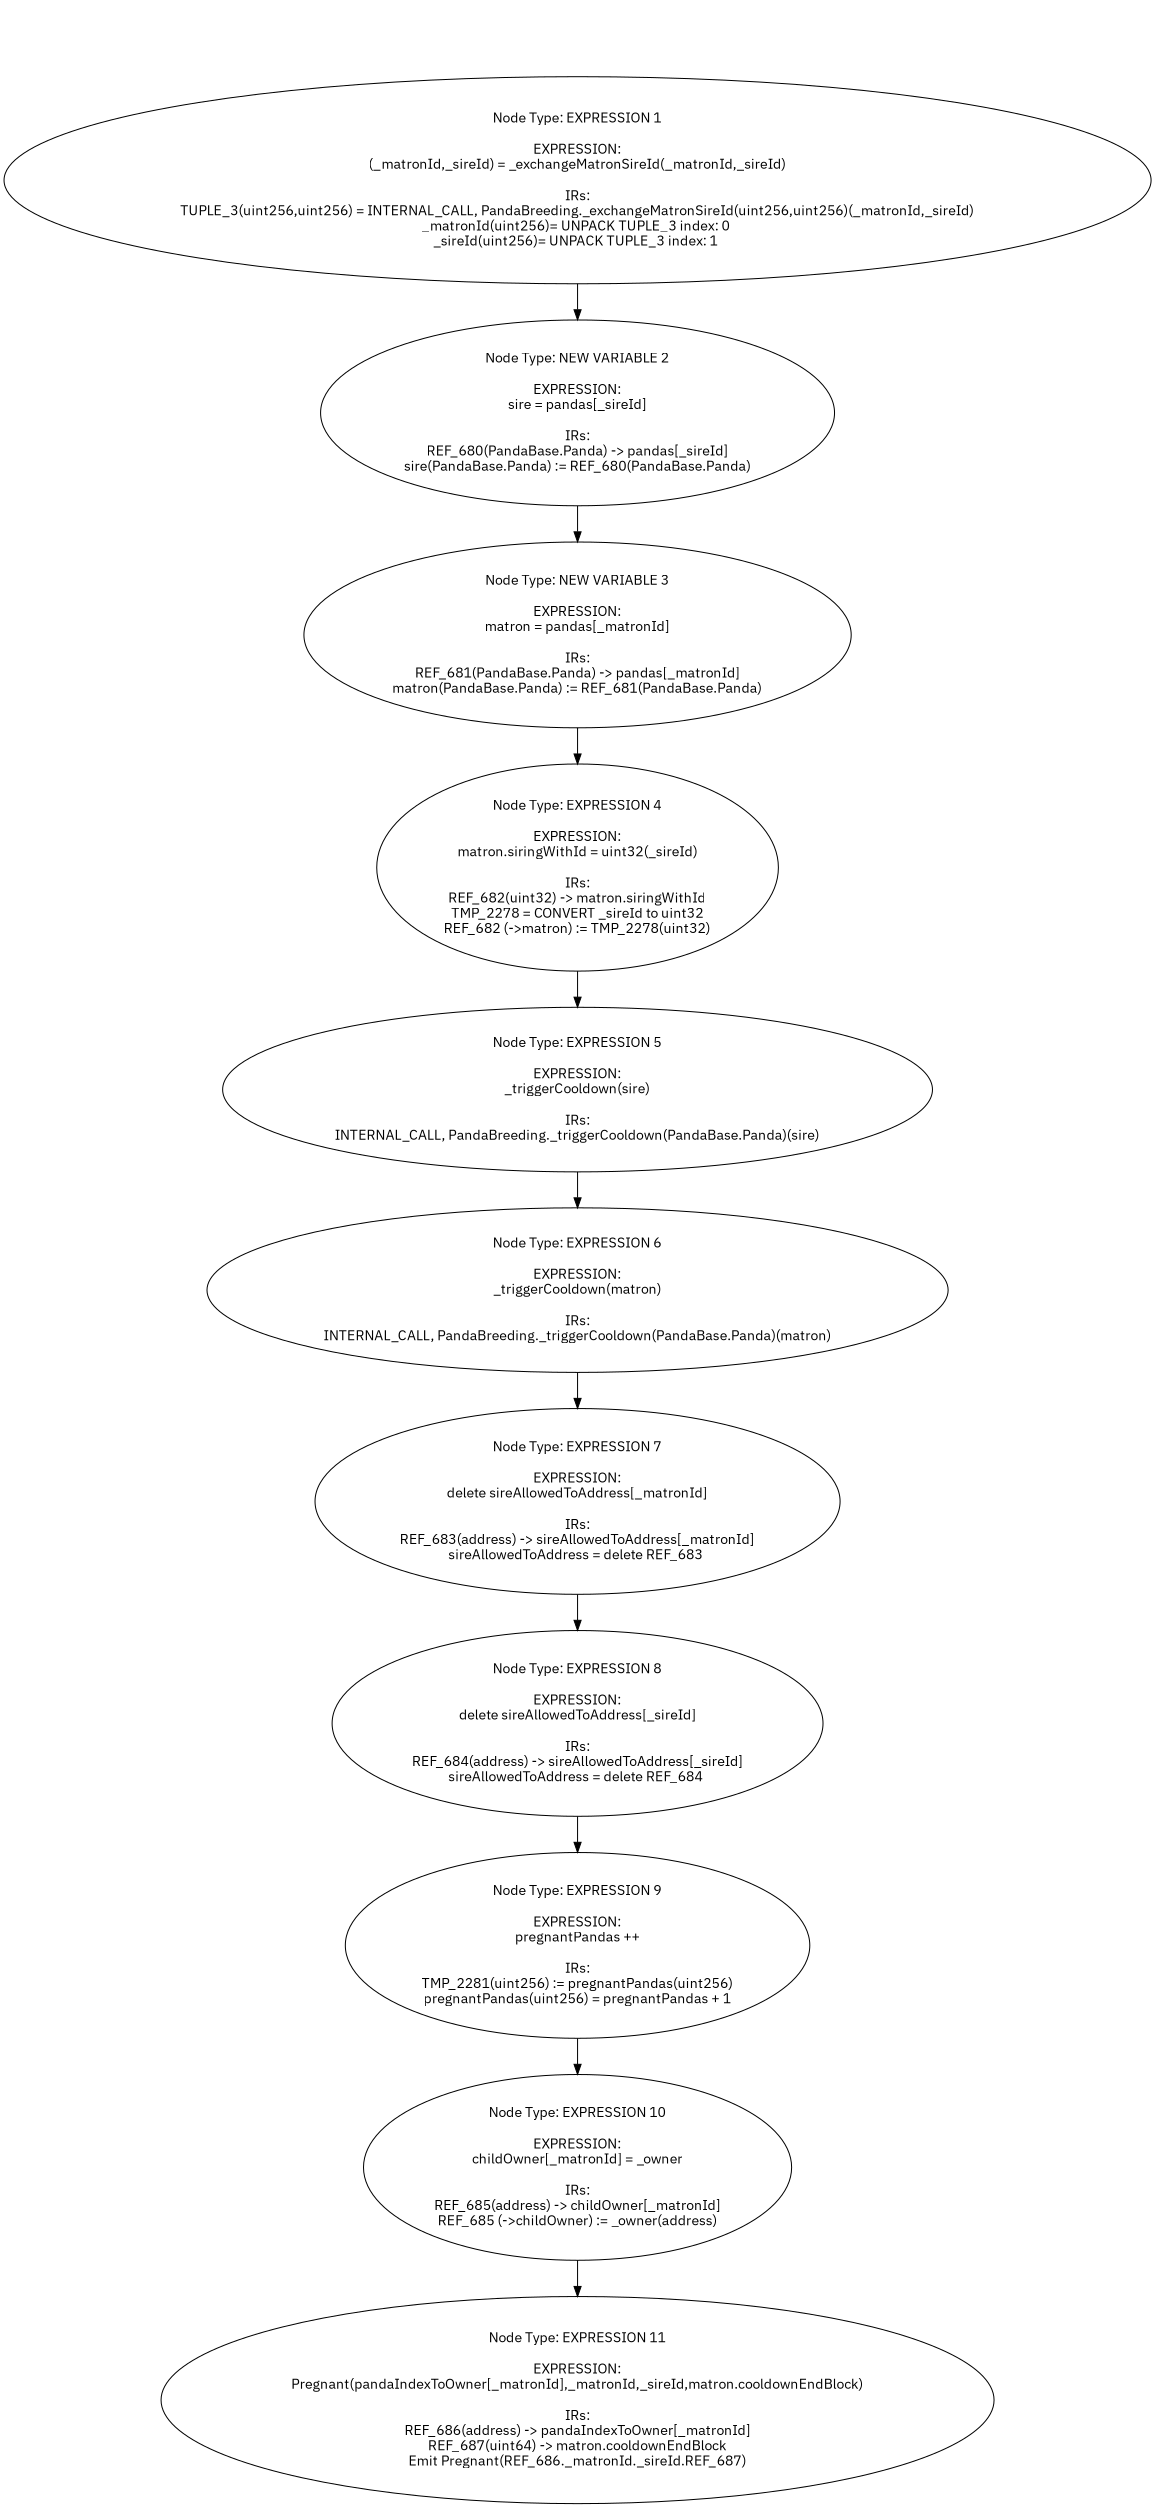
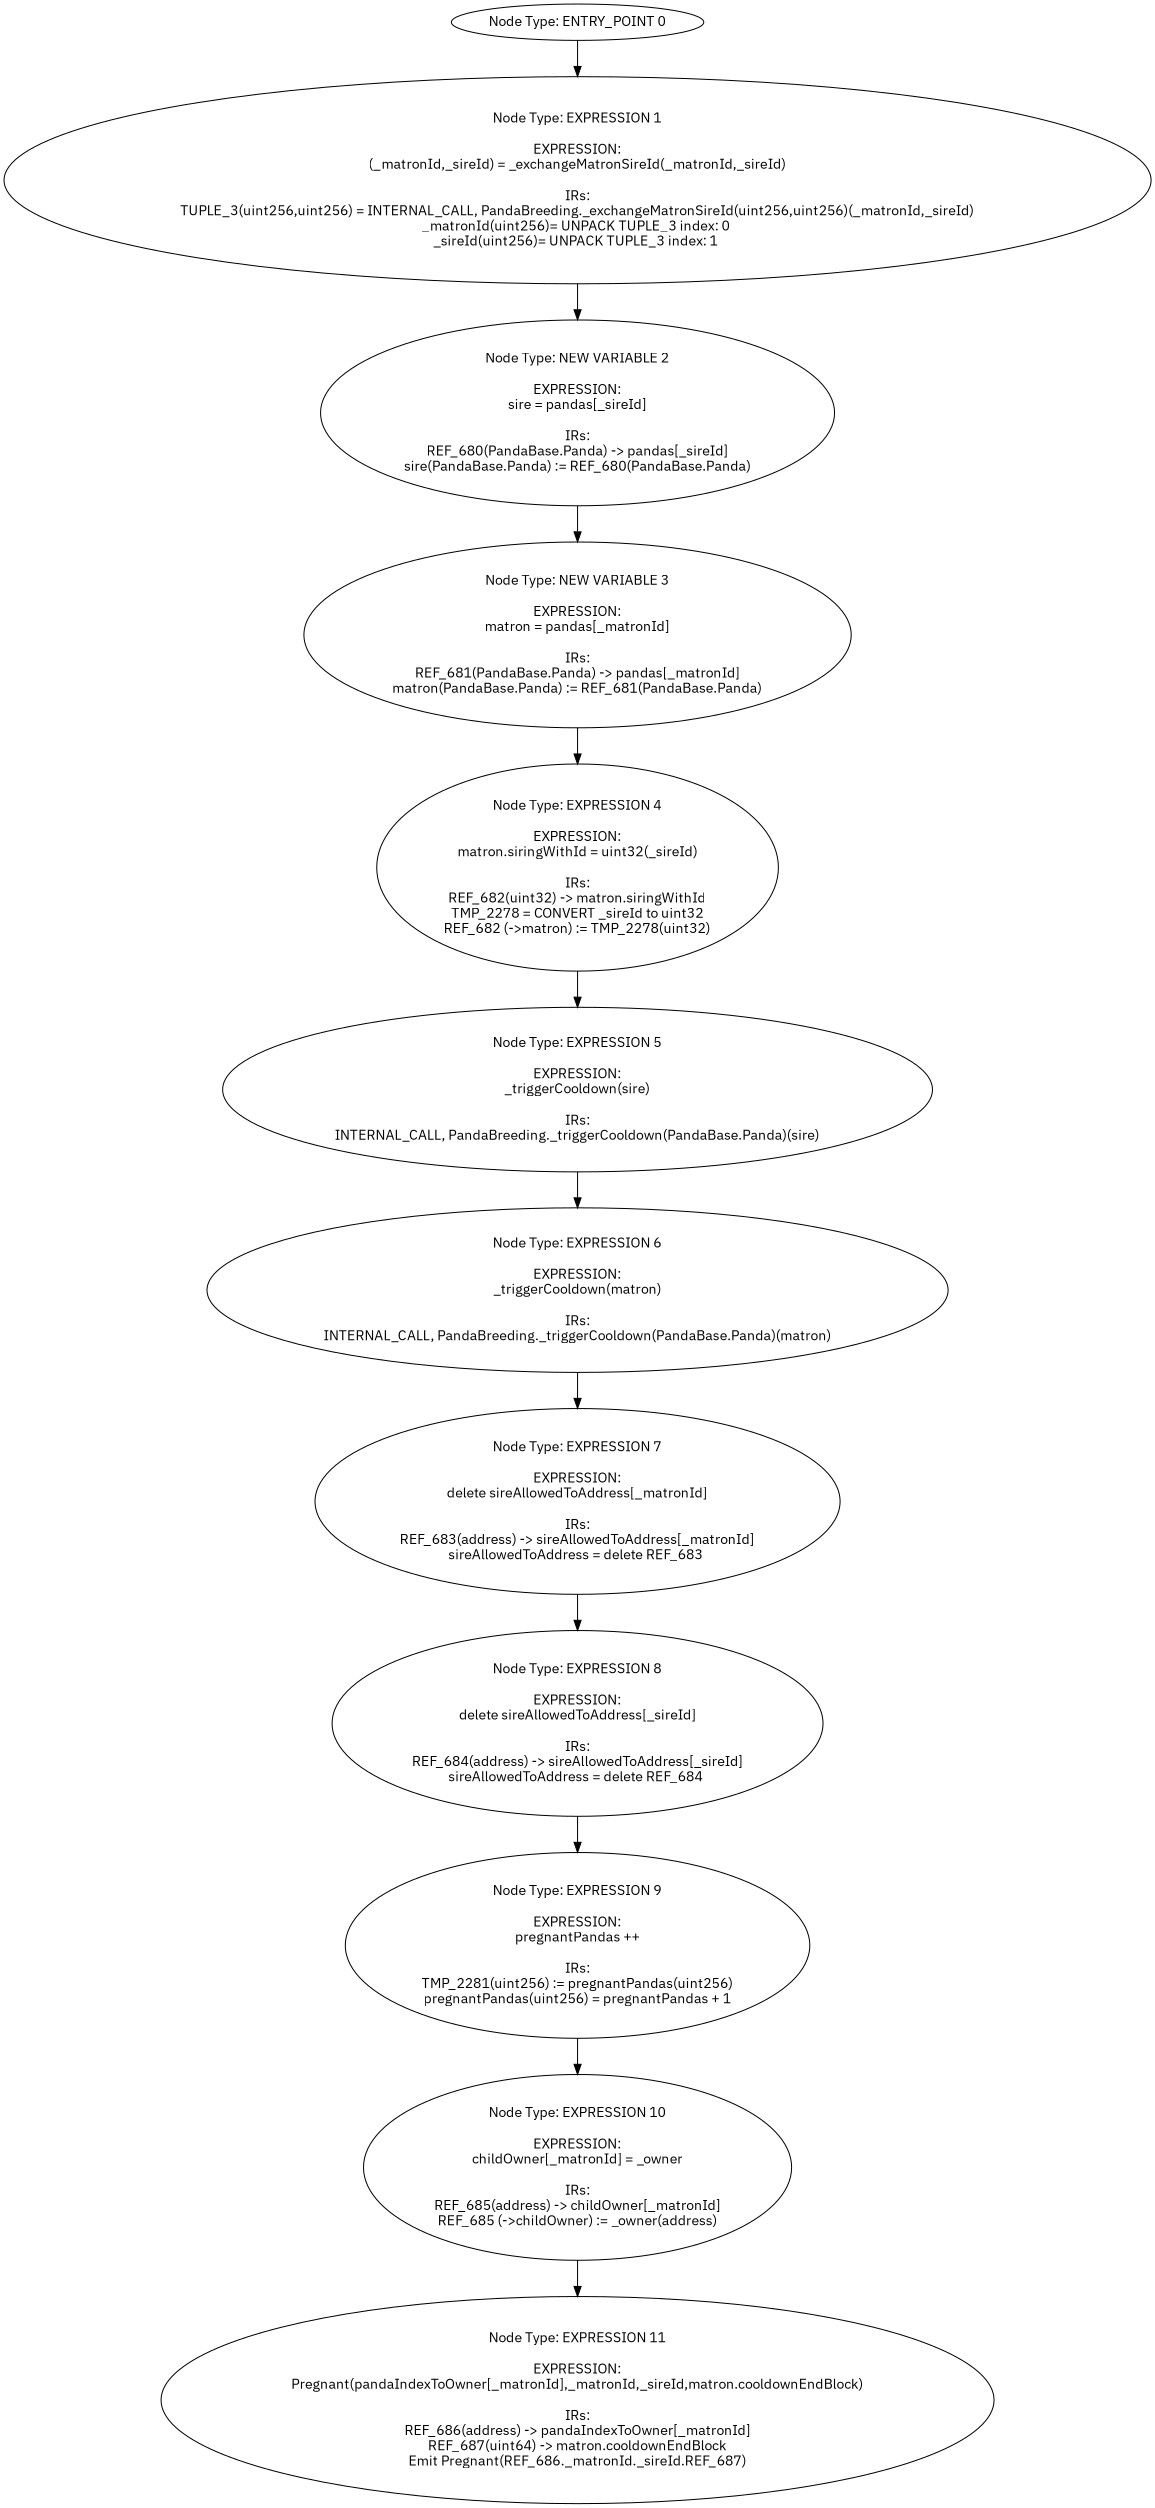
node "Node Type: ENTRY_POINT 0": added
